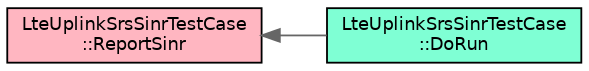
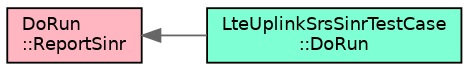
node "LteUplinkSrsSinrTestCase ::ReportSinr": label "LteUplinkSrsSinrTestCase ::ReportSinr" -> "DoRun ::ReportSinr"
